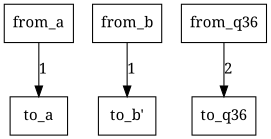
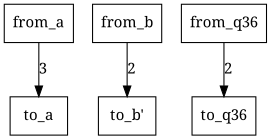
edge "from_a" -> "to_a": label "1" -> "3"
edge "from_b" -> "to_b'": label "1" -> "2"
